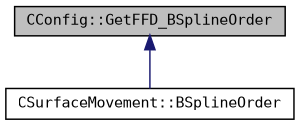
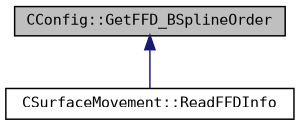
node "CSurfaceMovement::BSplineOrder": label "CSurfaceMovement::BSplineOrder" -> "CSurfaceMovement::ReadFFDInfo"
